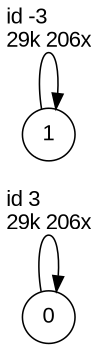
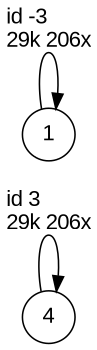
node "0": label "0" -> "4"
